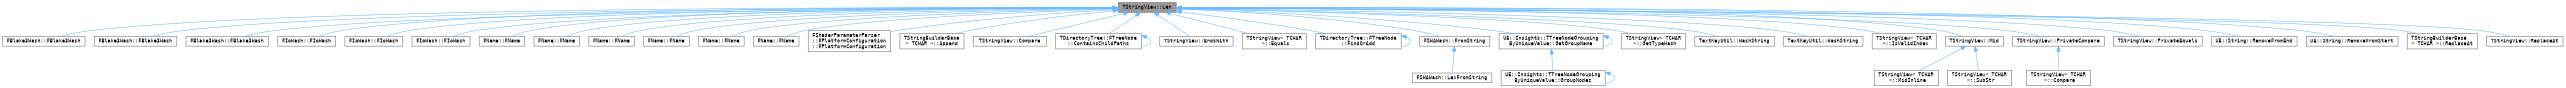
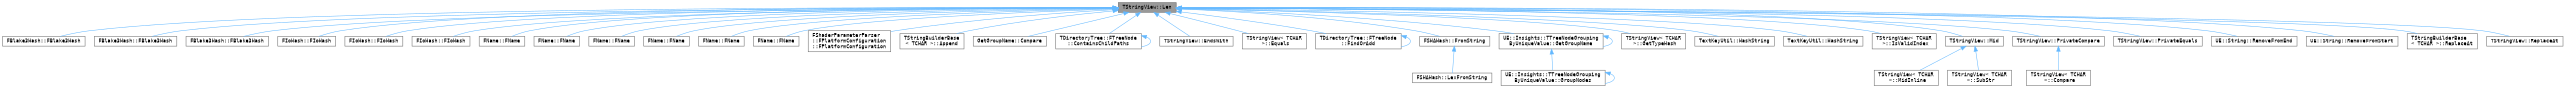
node "TStringView::Compare": label "TStringView::Compare" -> "GetGroupName::Compare"
